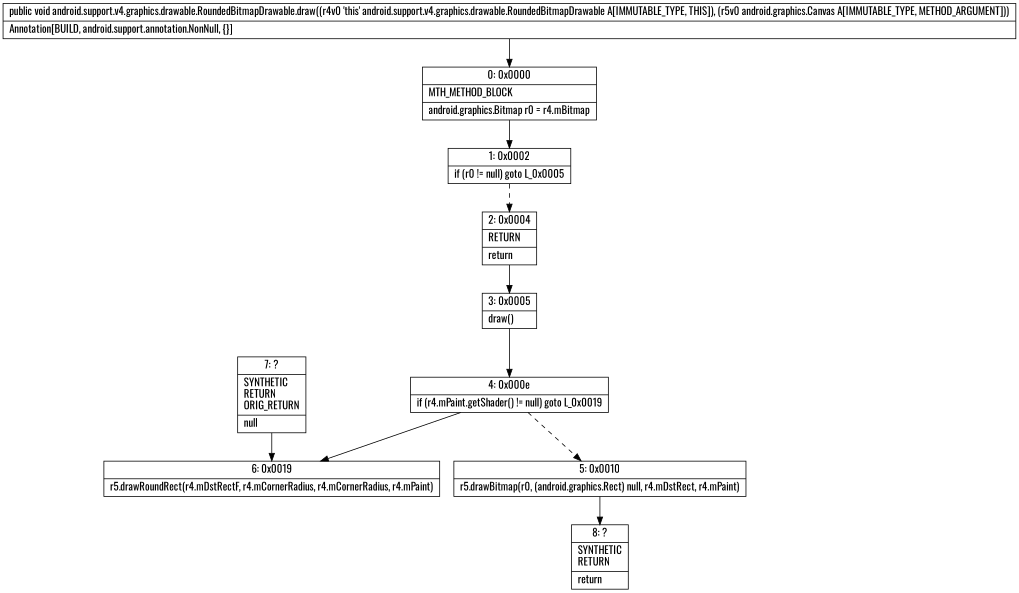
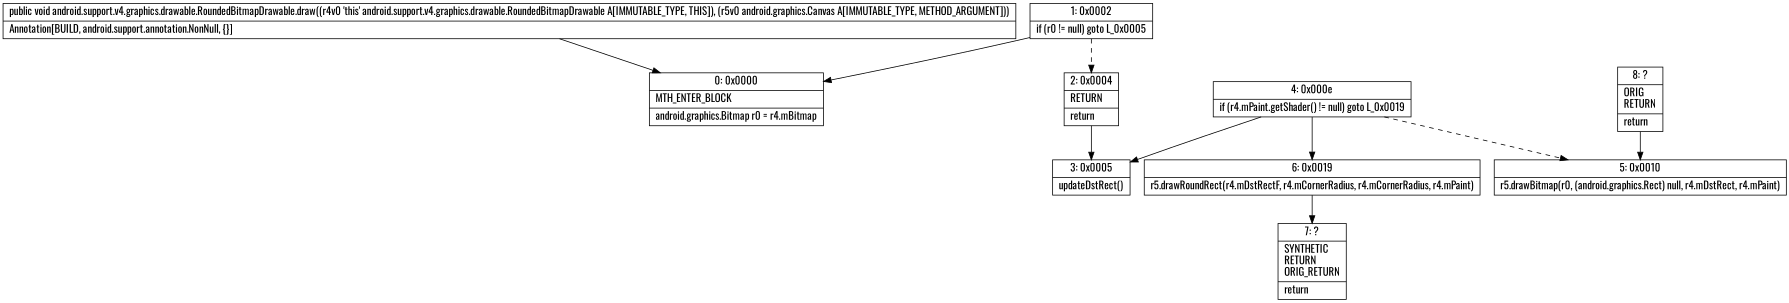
node "0: 0x0000": text "MTH_METHOD_BLOCK" -> "MTH_ENTER_BLOCK"
edge "0: 0x0000" -> "1: 0x0002": reversed
node "3: 0x0005": text "draw()" -> "updateDstRect()"
edge "3: 0x0005" -> "4: 0x000e": reversed
node "7: ?": text "null" -> "return"
edge "7: ?" -> "6: 0x0019": reversed
edge "5: 0x0010" -> "8: ?": reversed
node "8: ?": text "SYNTHETIC" -> "ORIG"
